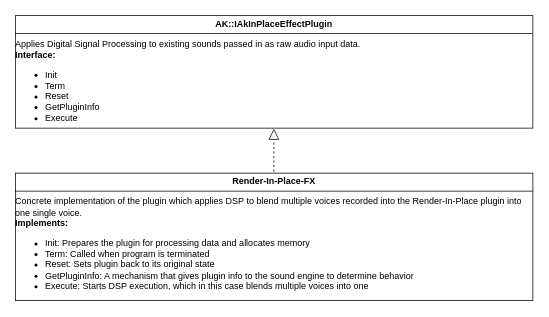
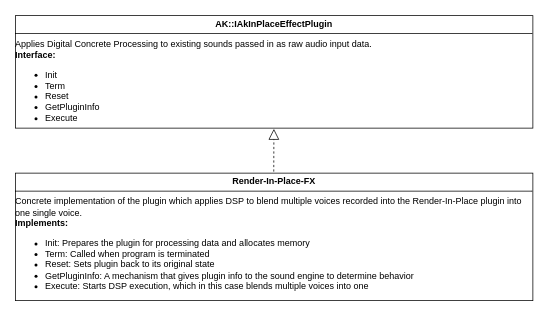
node "AK::IAkInPlaceEffectPlugin Applies Digital Signal Processing to existing sounds passed in as raw audio input data. Interface: Init Term Reset GetPluginInfo Execute": label "AK::IAkInPlaceEffectPlugin Applies Digital Signal Processing to existing sounds passed in as raw audio input data. Interface: Init Term Reset GetPluginInfo Execute" -> "AK::IAkInPlaceEffectPlugin Applies Digital Concrete Processing to existing sounds passed in as raw audio input data. Interface: Init Term Reset GetPluginInfo Execute"
